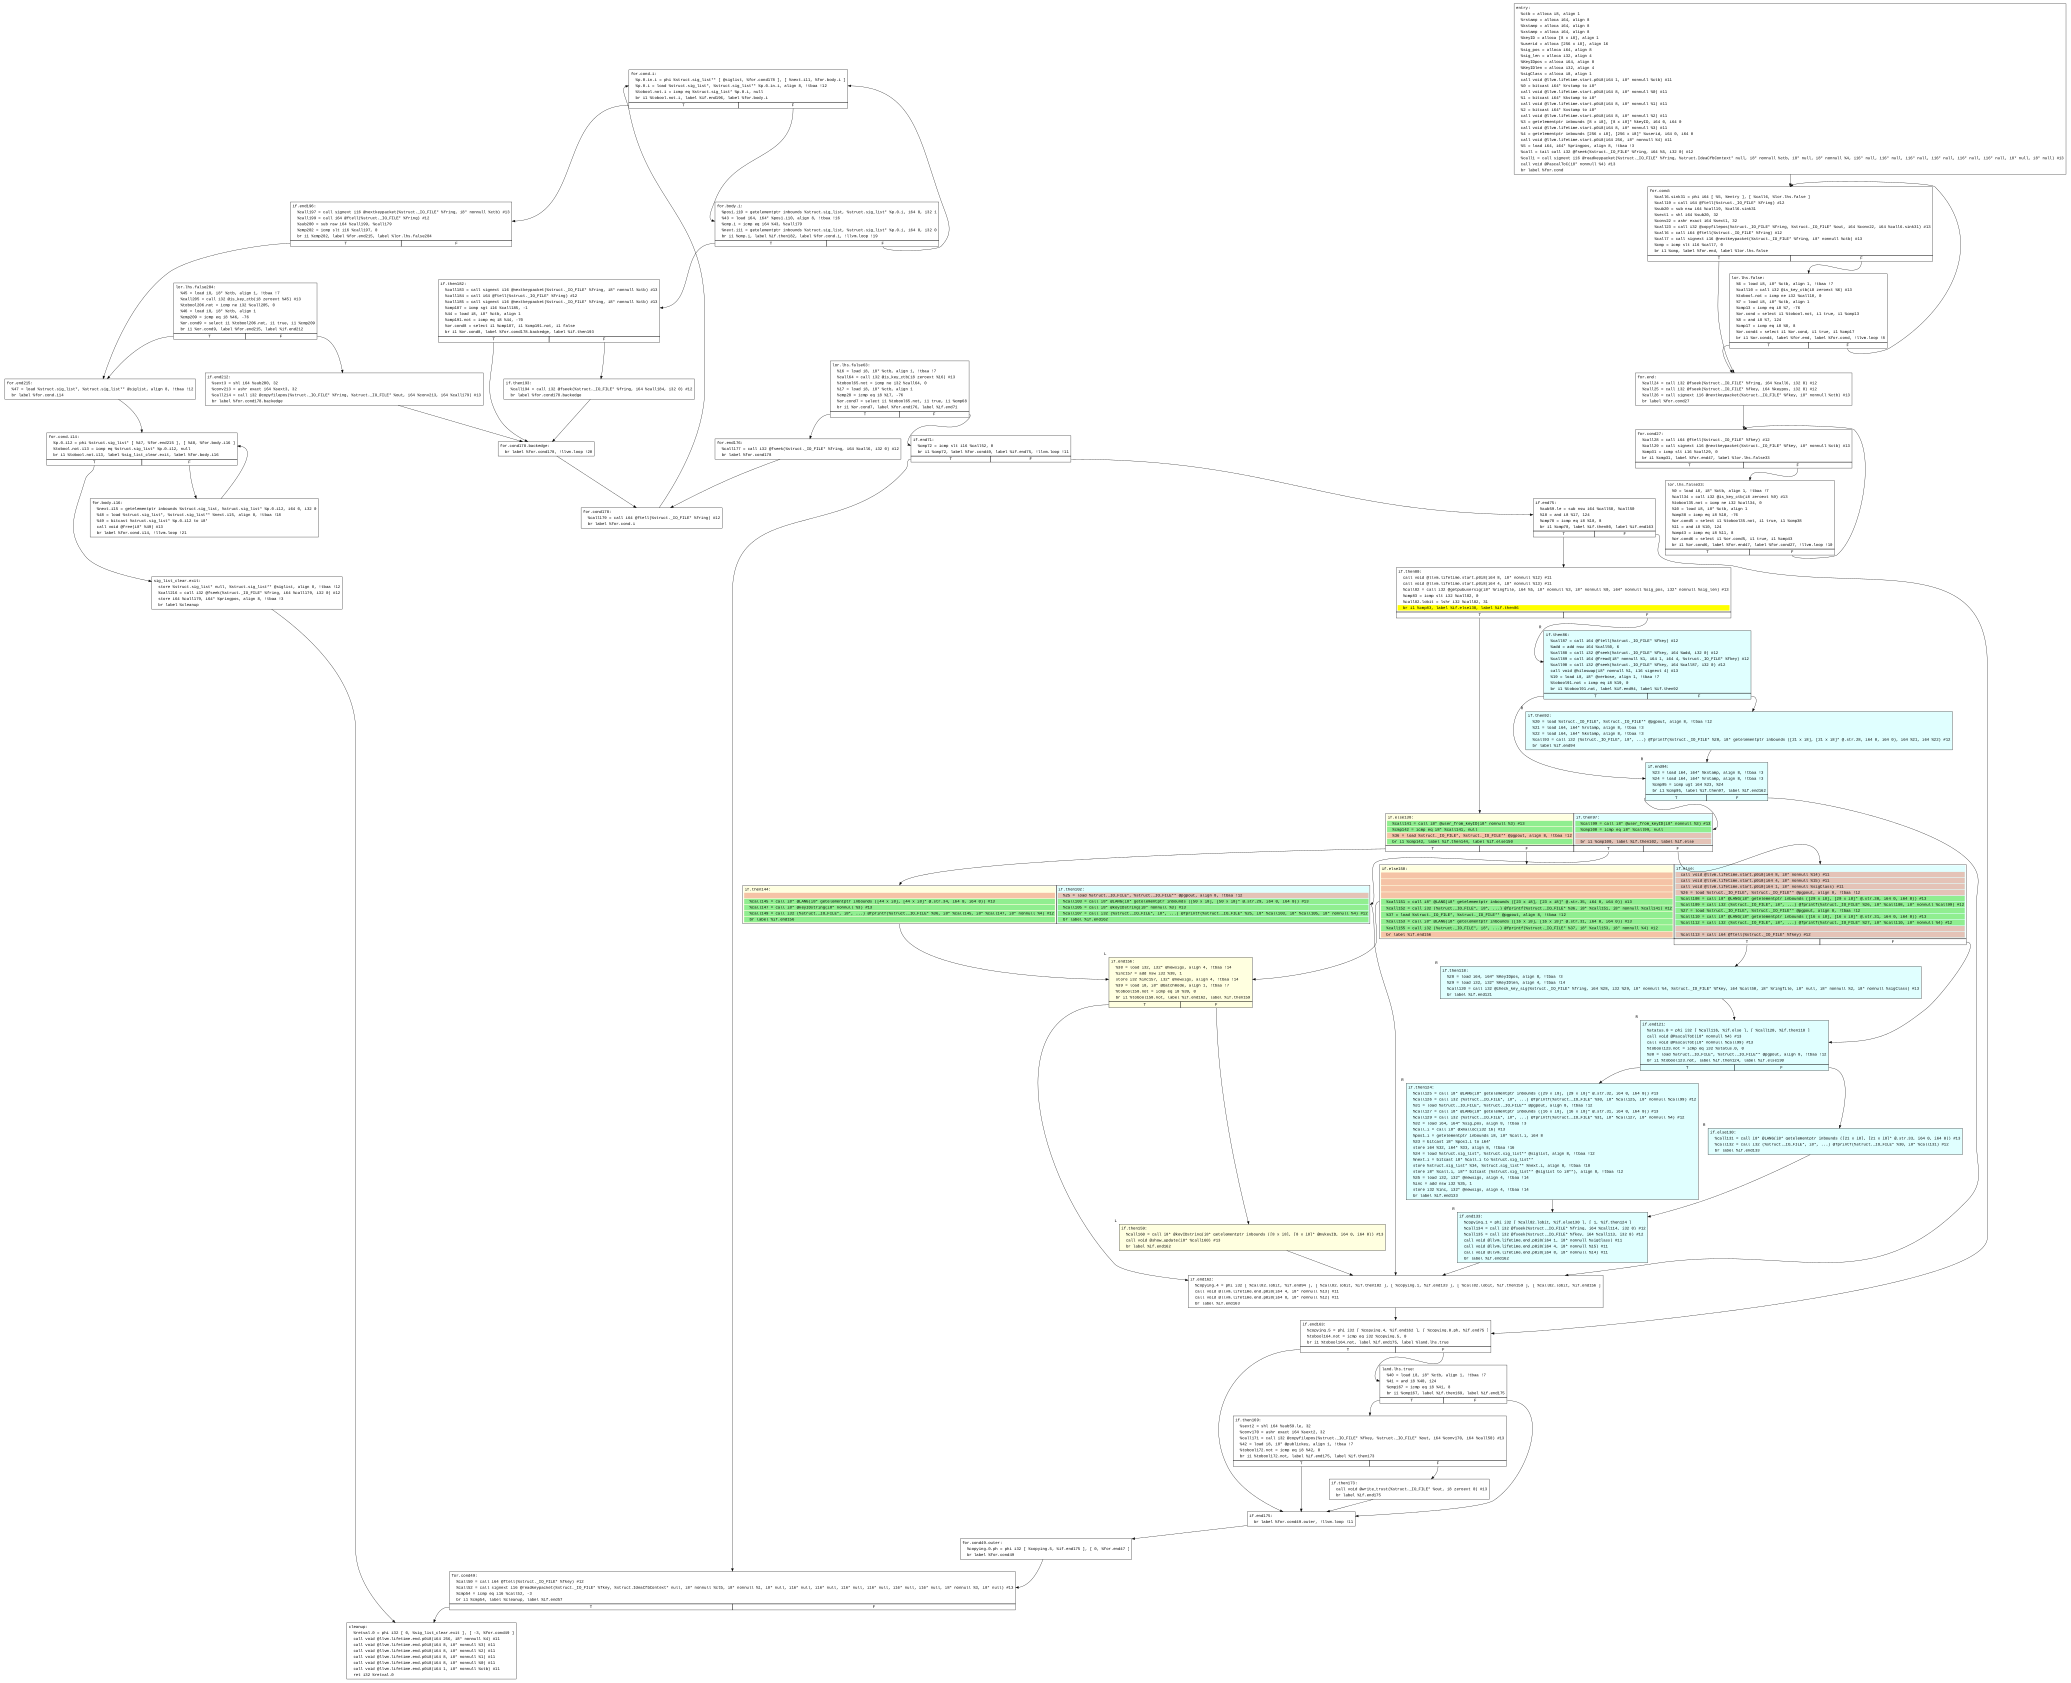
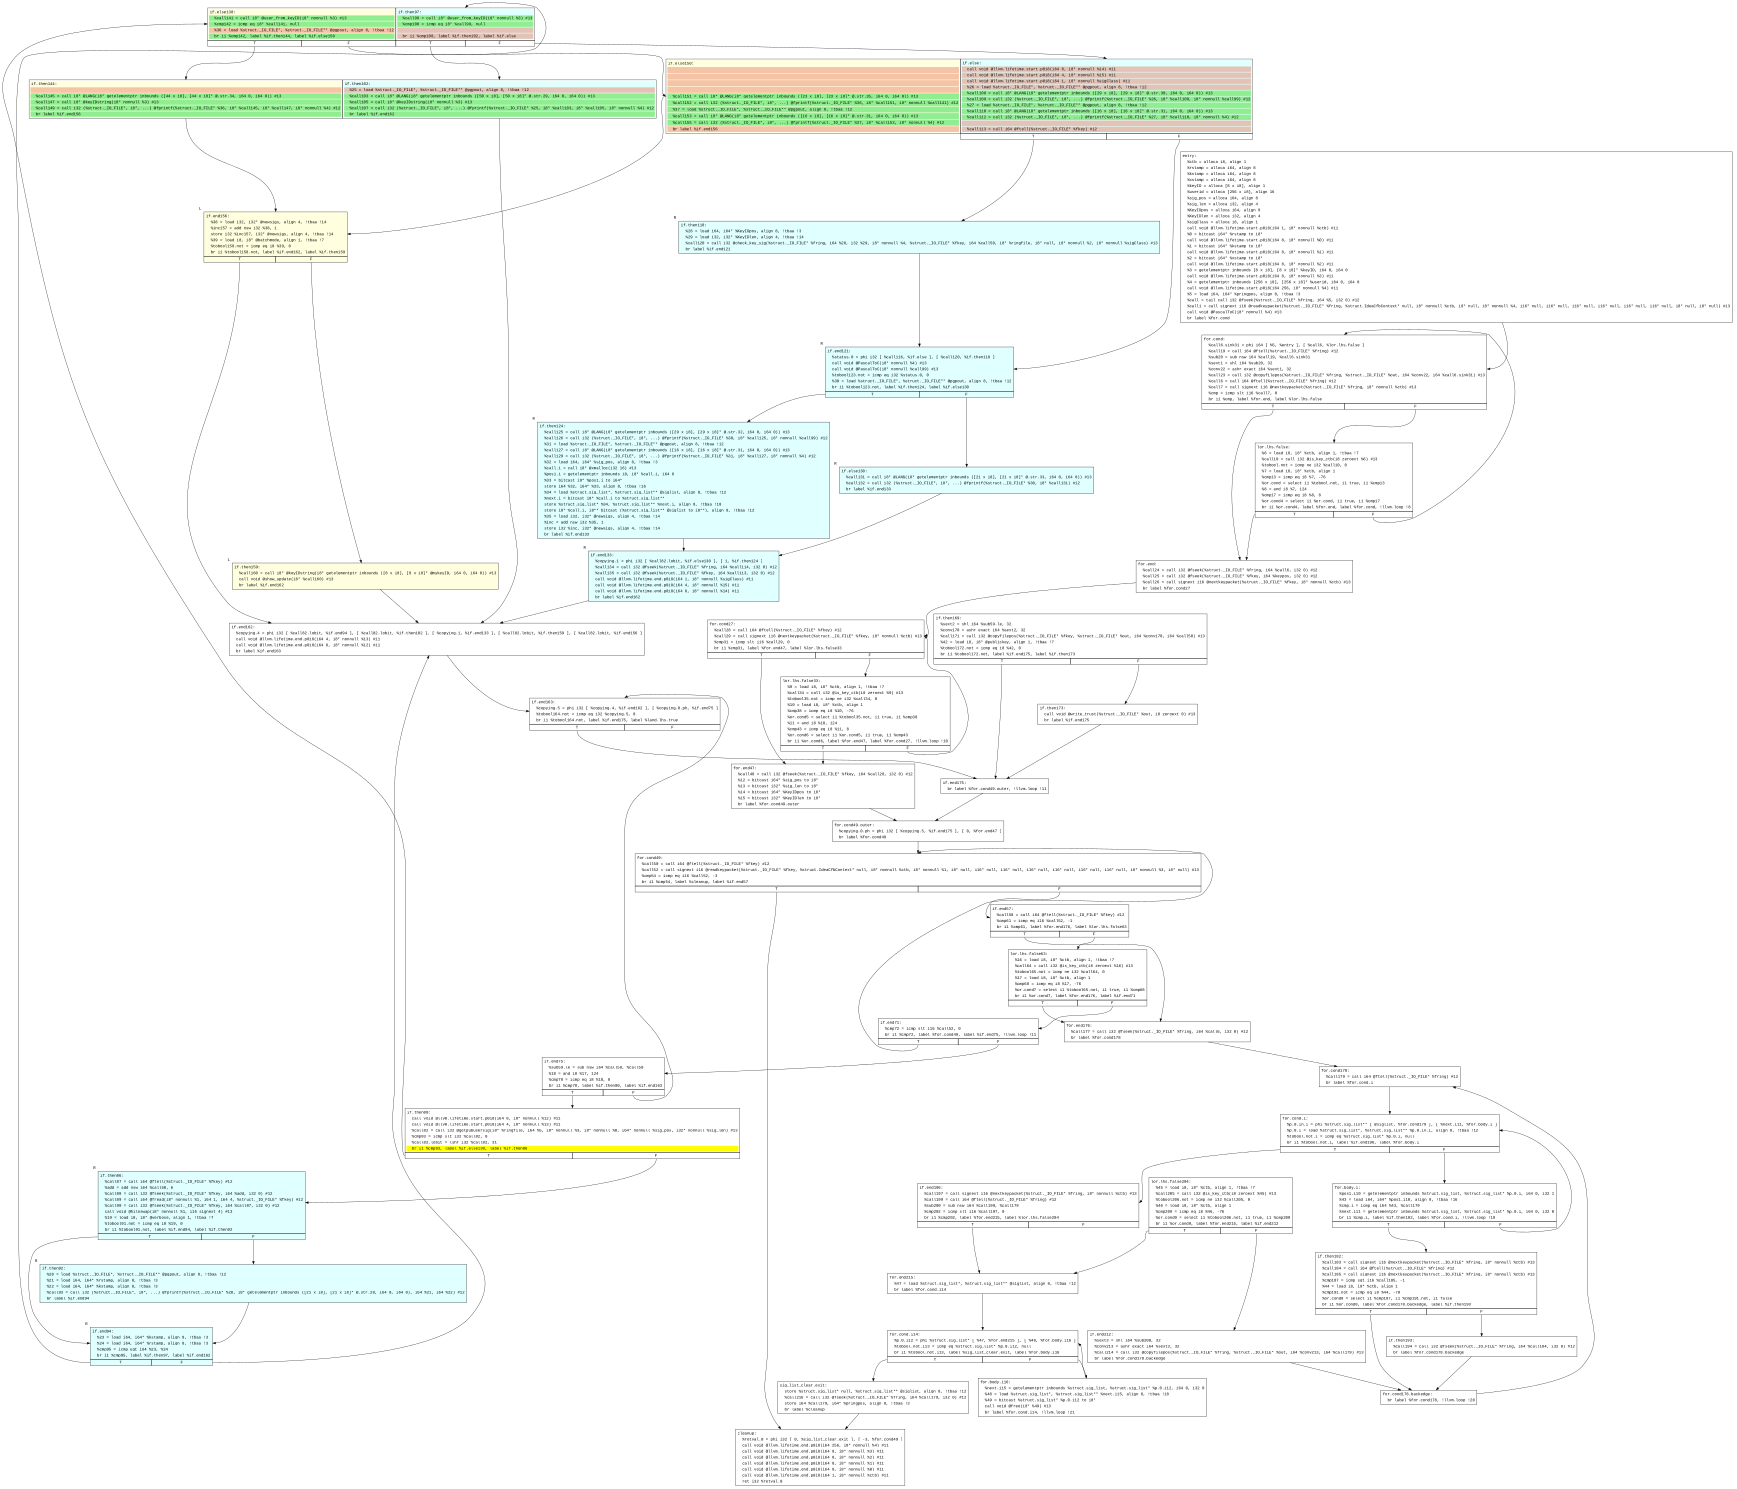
node "lor.lhs.false63:": text "%cmp28 = icmp eq i8 %17, -76" -> "%cmp68 = icmp eq i8 %17, -76"
node "for.end47:": added
node "if.end57:": added
node "land.lhs.true:": removed
